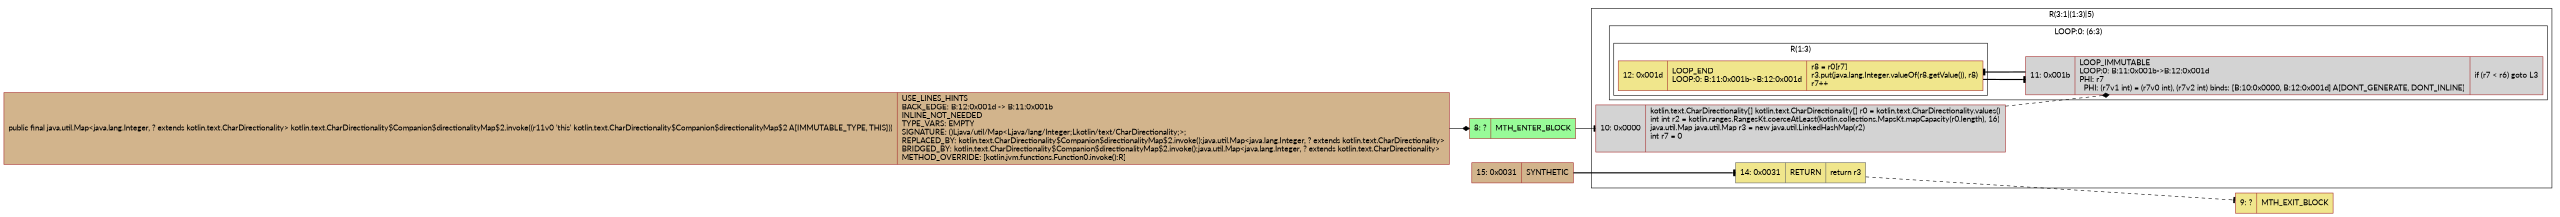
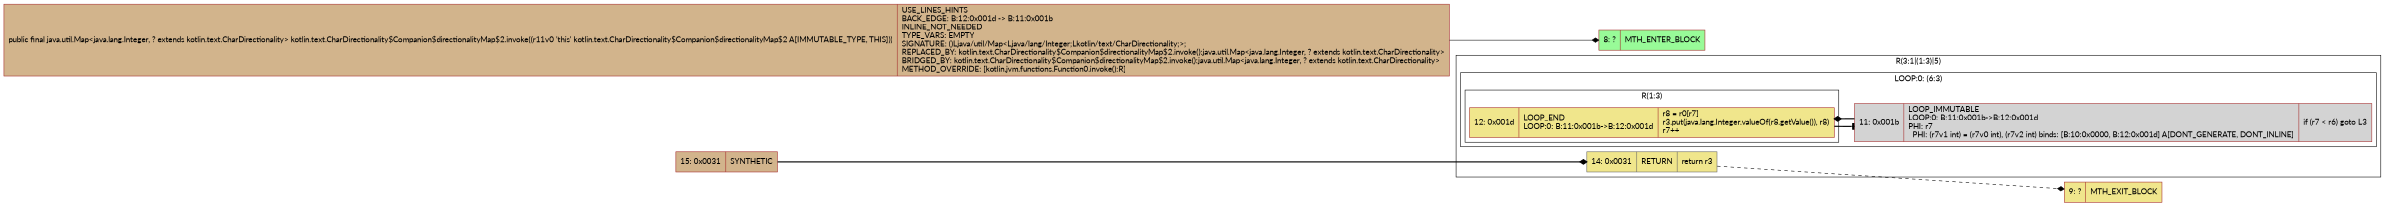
edge "11: 0x001b" -> "12: 0x001d": arrowhead tee -> diamond
node "10: 0x0000": removed
edge "15: 0x0031" -> "14: 0x0031": arrowhead tee -> diamond
edge "14: 0x0031" -> "9: ?": arrowhead tee -> diamond
